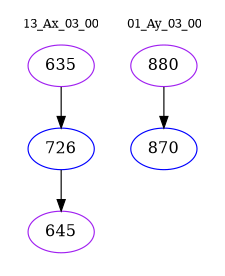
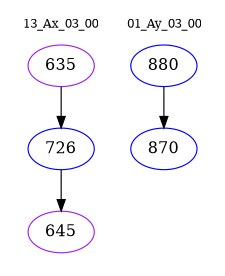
node "880": color purple -> blue
